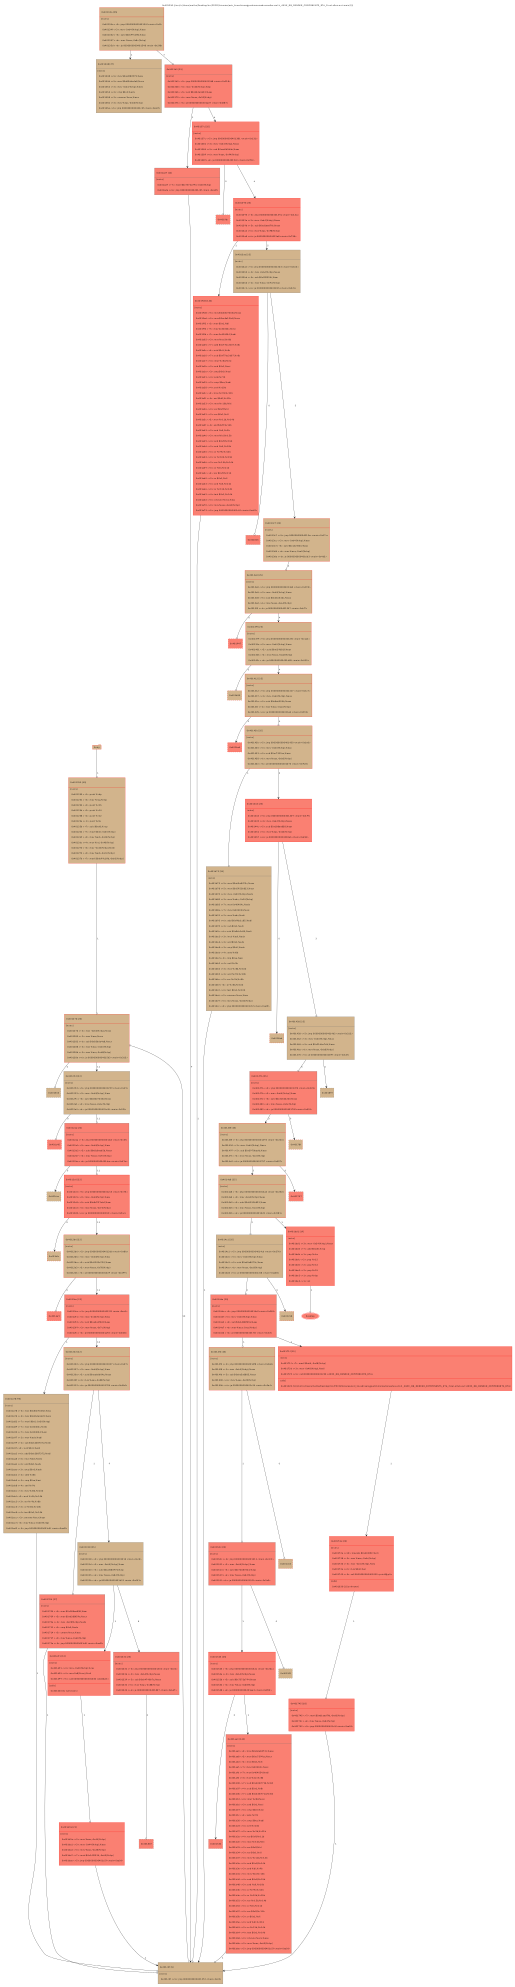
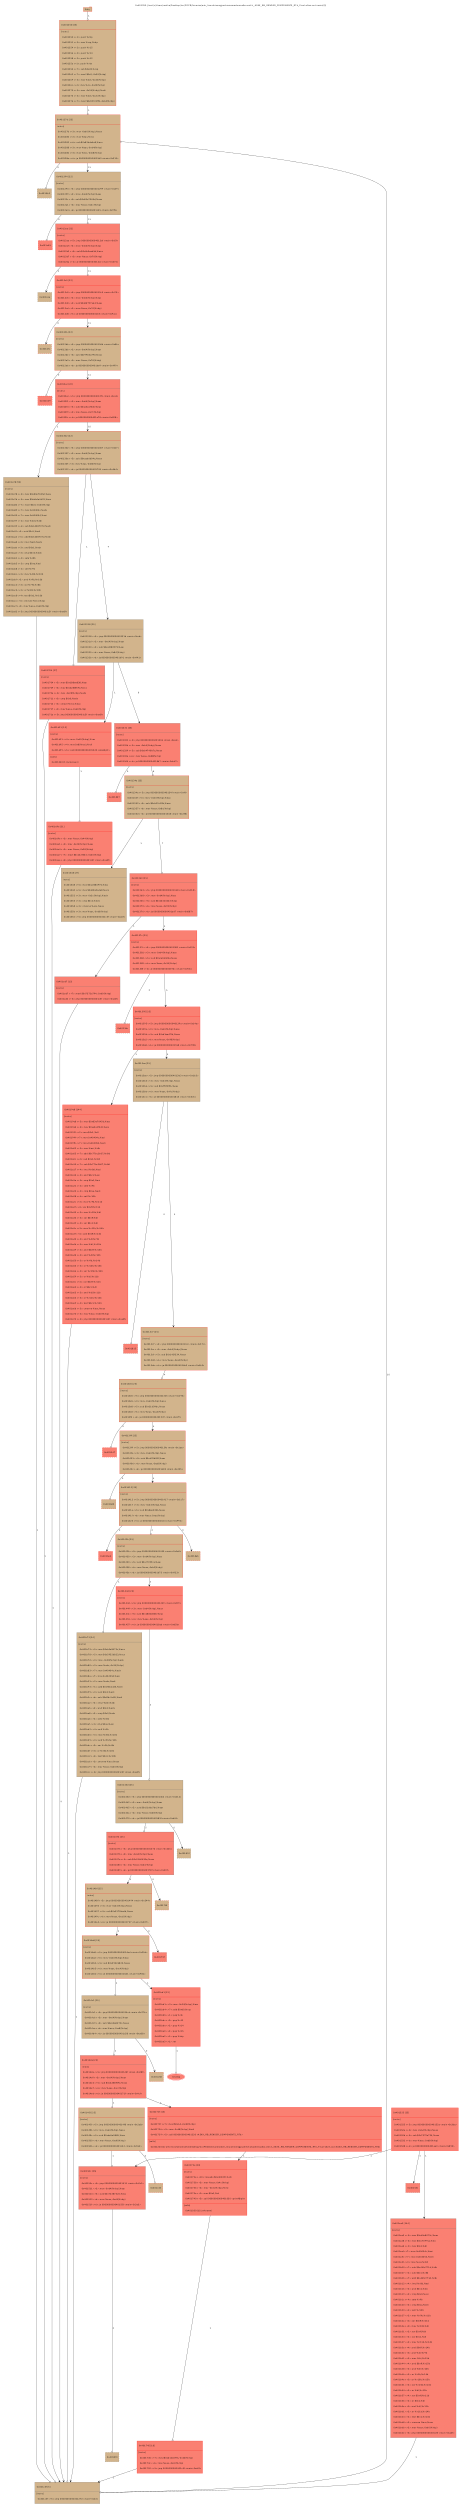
edge "0x401331 [25]" -> "0x40134a [25]": added, label "8"
edge "0x401444 [25]" -> "0x4018ab": now "0x401412 [25]" -> "0x4018ab"
edge "0x40150c [25]" -> "0x401525 [25]": reversed
